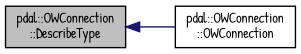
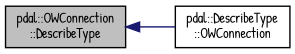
node "pdal::OWConnection ::OWConnection": label "pdal::OWConnection ::OWConnection" -> "pdal::DescribeType ::OWConnection"
